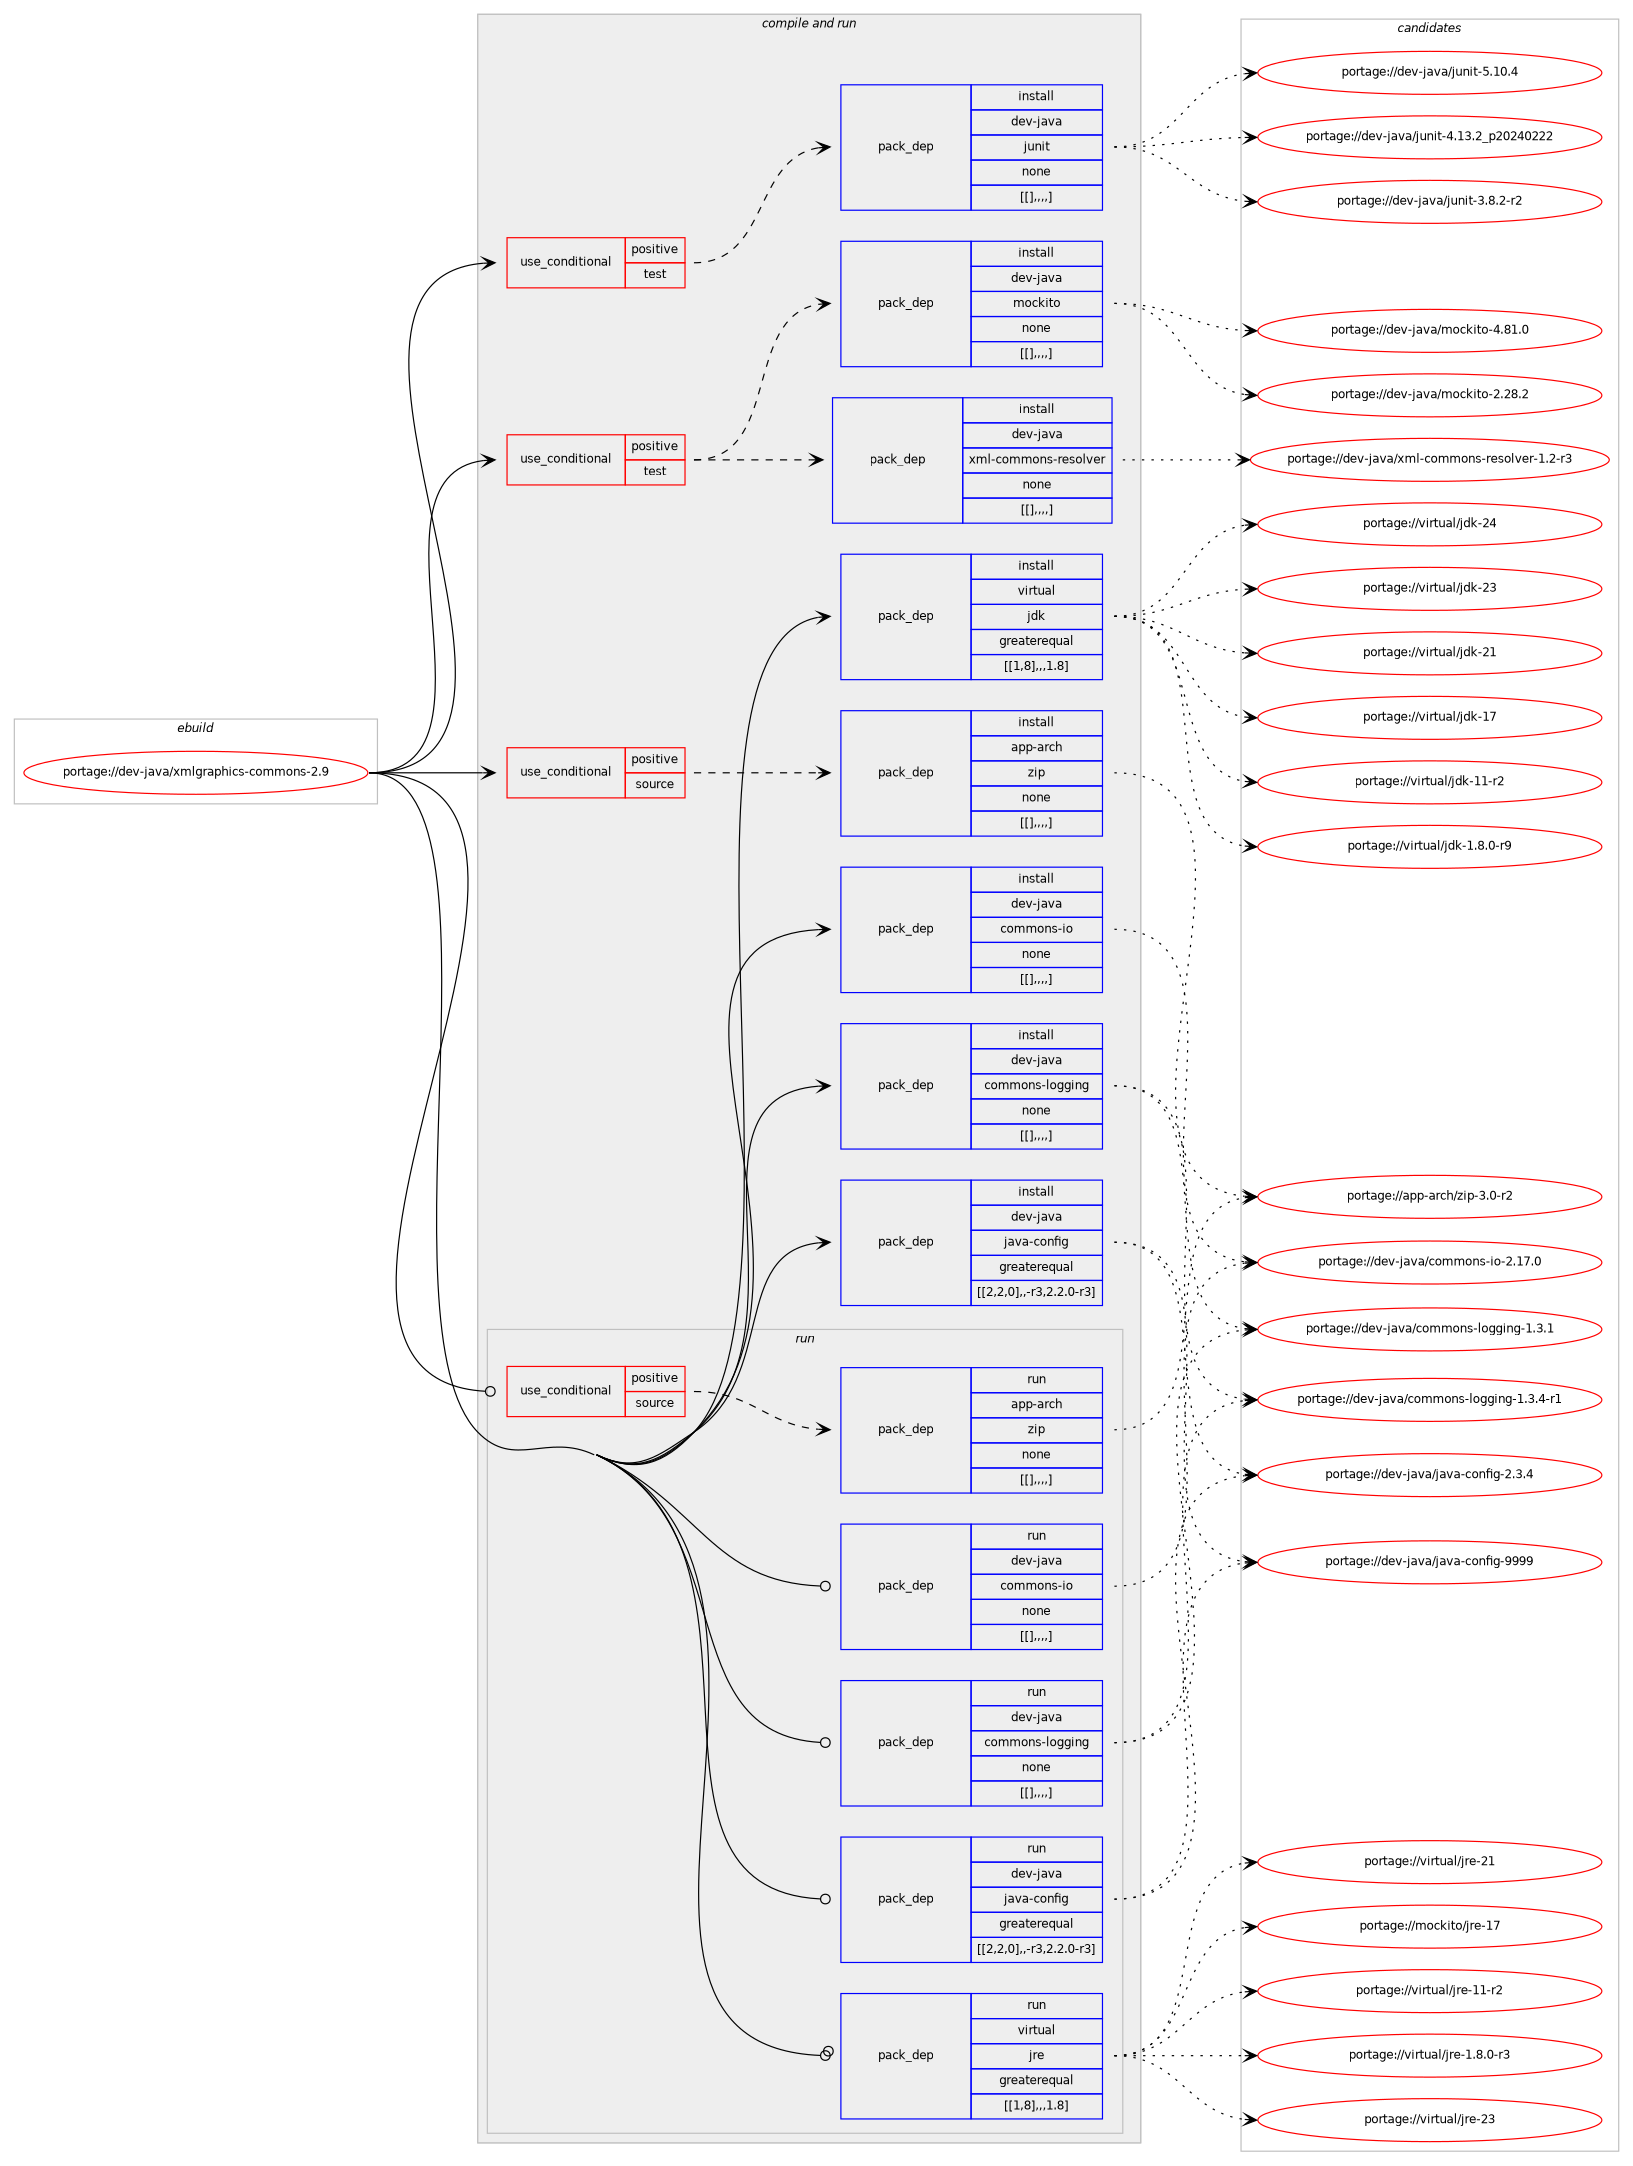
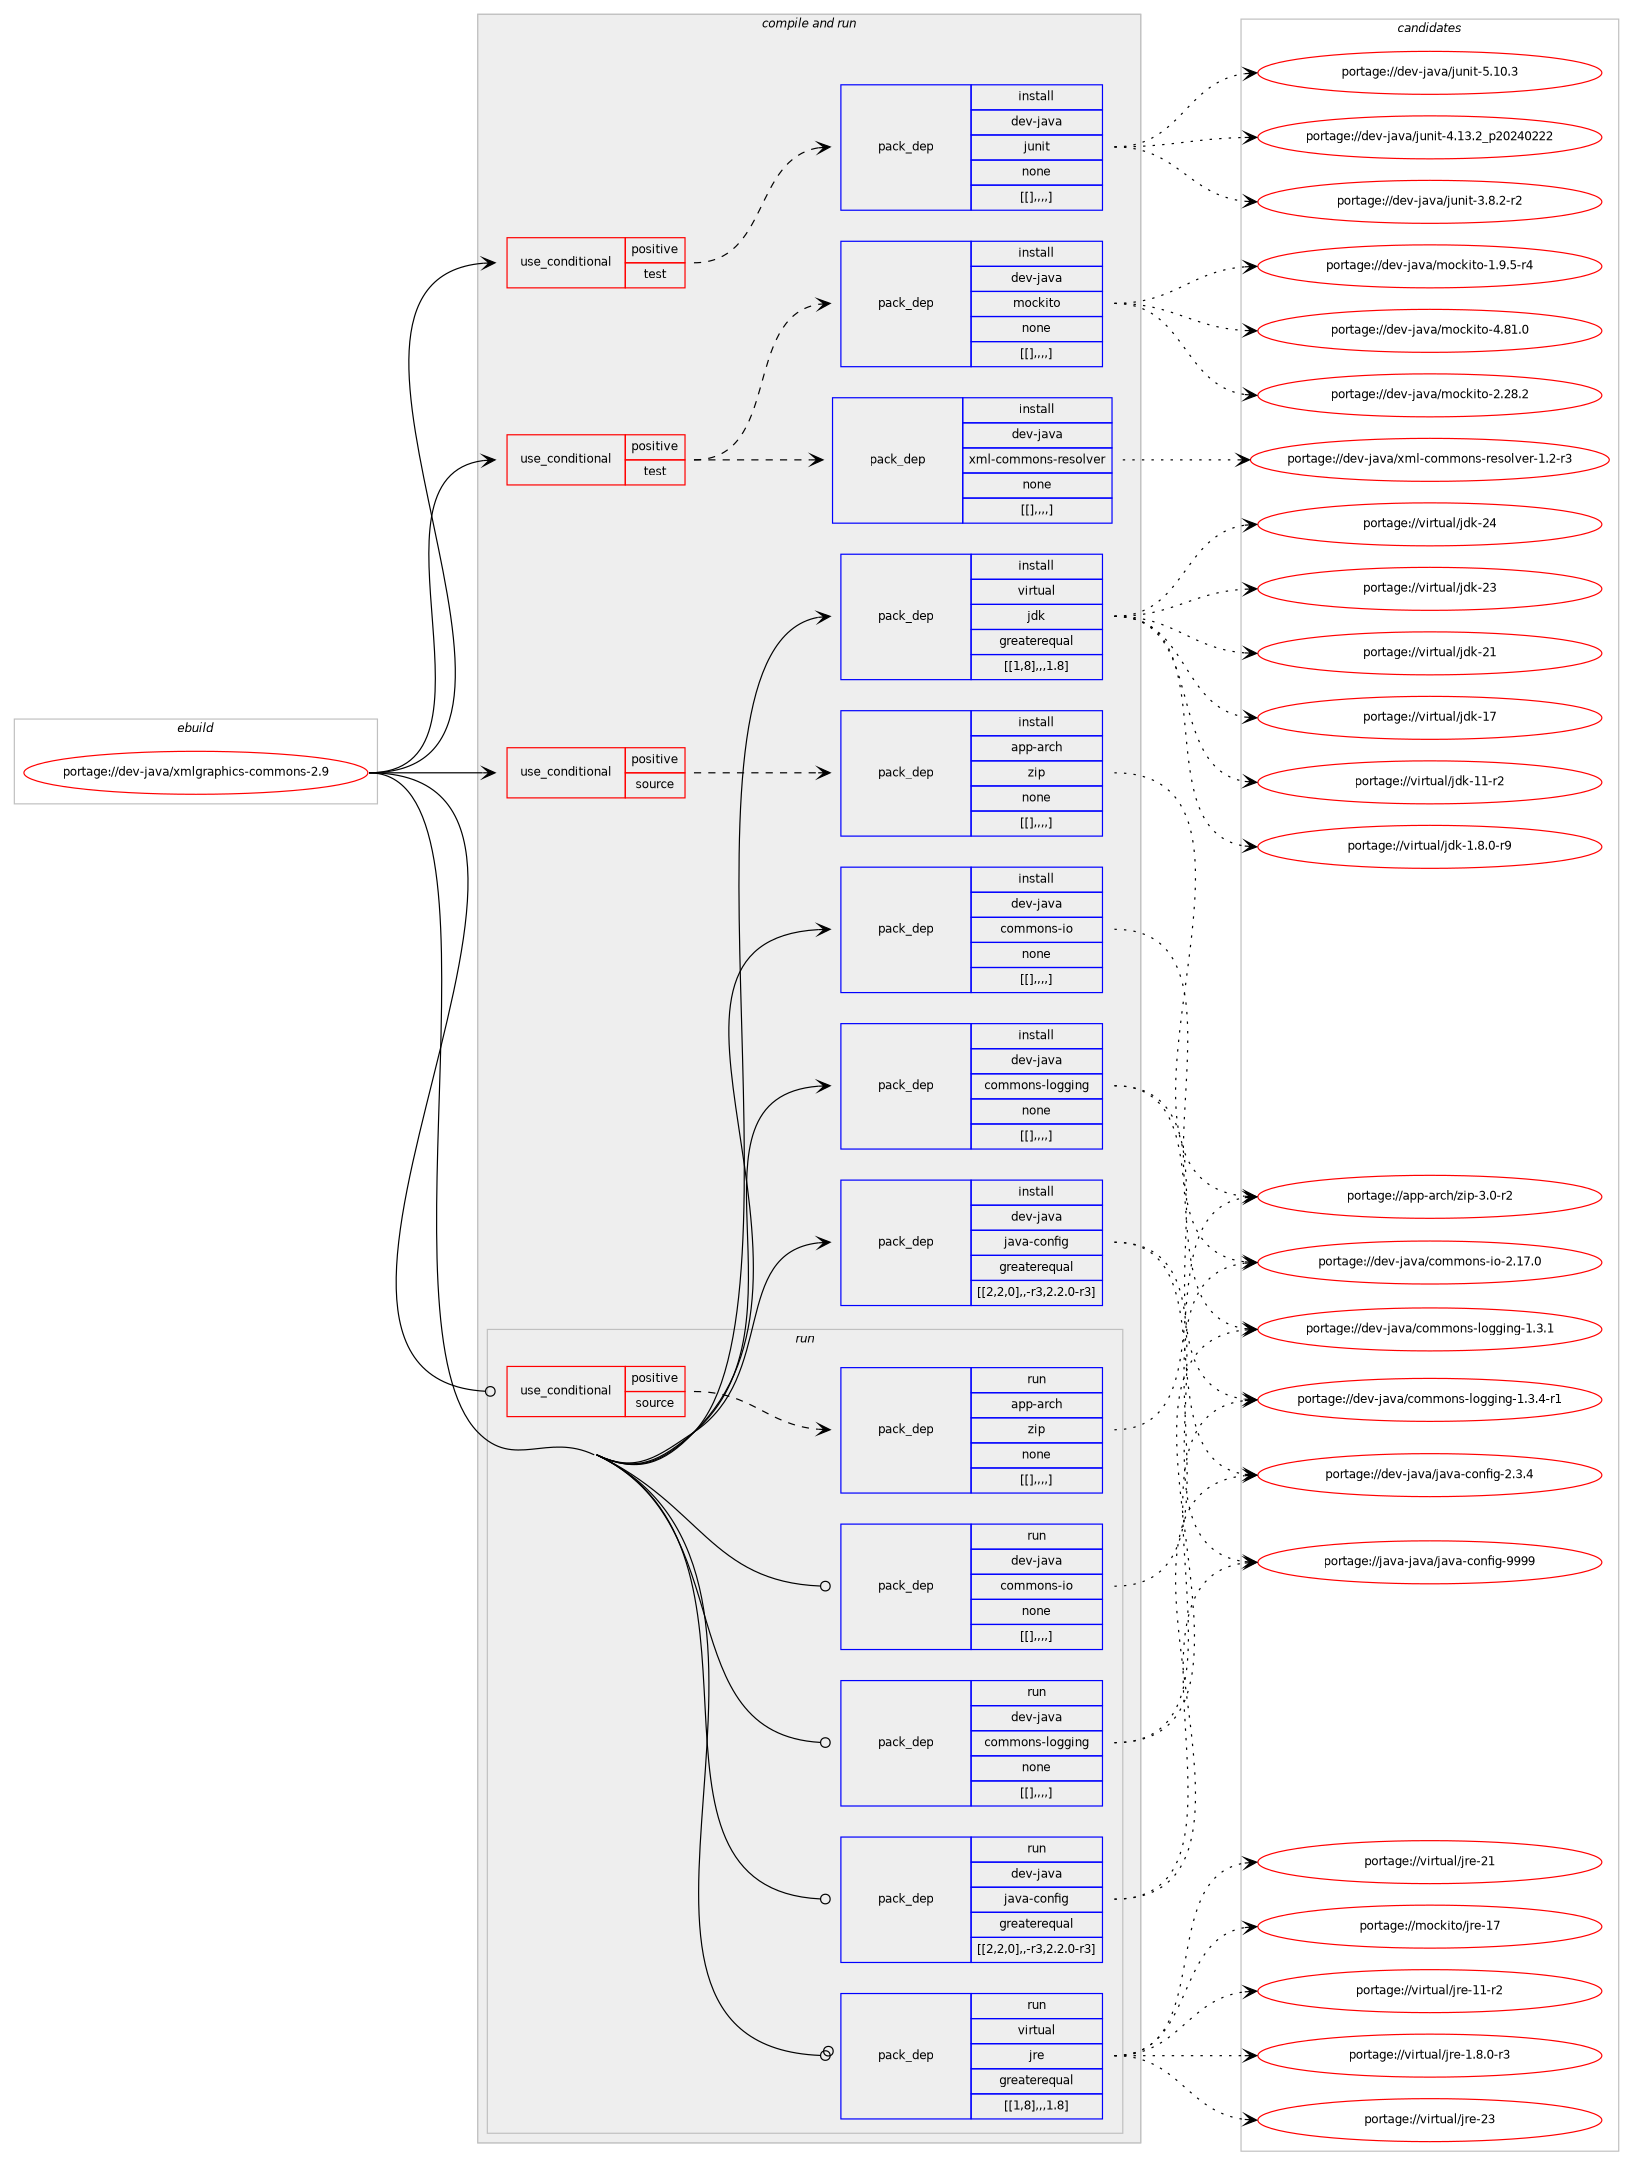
node "portage://dev-java/junit-5.10.4": label "portage://dev-java/junit-5.10.4" -> "portage://dev-java/junit-5.10.3"
node "portage://dev-java/mockito-1.9.5-r4": added
node "portage://dev-java/java-config-9999": label "portage://dev-java/java-config-9999" -> "portage://java-java/java-config-9999"
